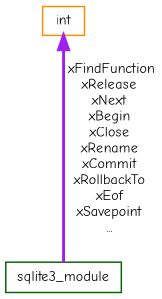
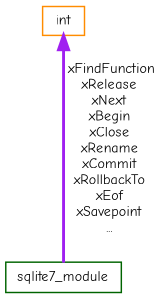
node "sqlite3_module": label "sqlite3_module" -> "sqlite7_module"
